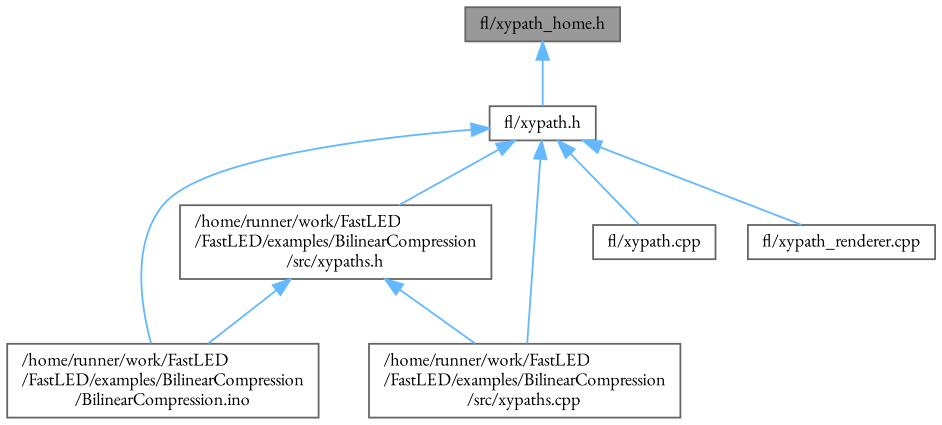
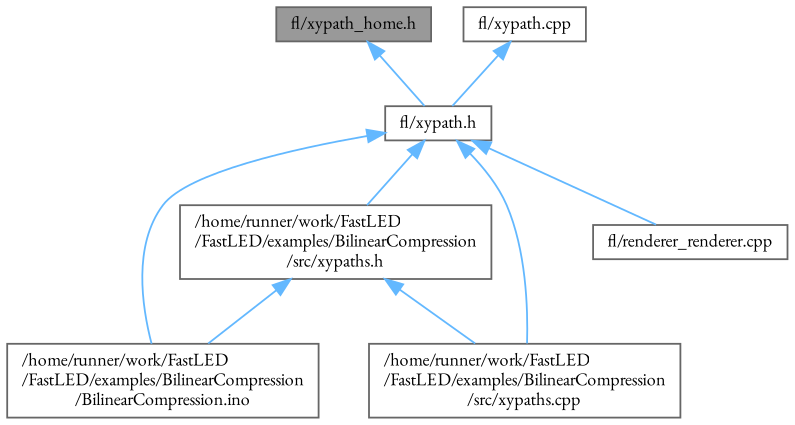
edge "fl/xypath.cpp" -> "fl/xypath.h": reversed
node "fl/xypath_renderer.cpp": label "fl/xypath_renderer.cpp" -> "fl/renderer_renderer.cpp"
